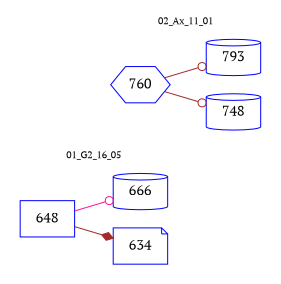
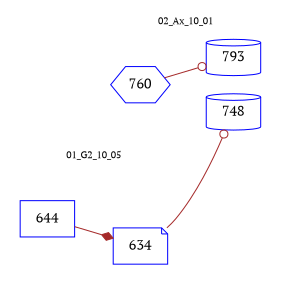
cluster "02_Ax_11_01": label "02_Ax_11_01" -> "02_Ax_10_01"
edge "760" -> "748": now "634" -> "748"
cluster "01_G2_16_05": label "01_G2_16_05" -> "01_G2_10_05"
node "666": removed
node "648": label "648" -> "644"
